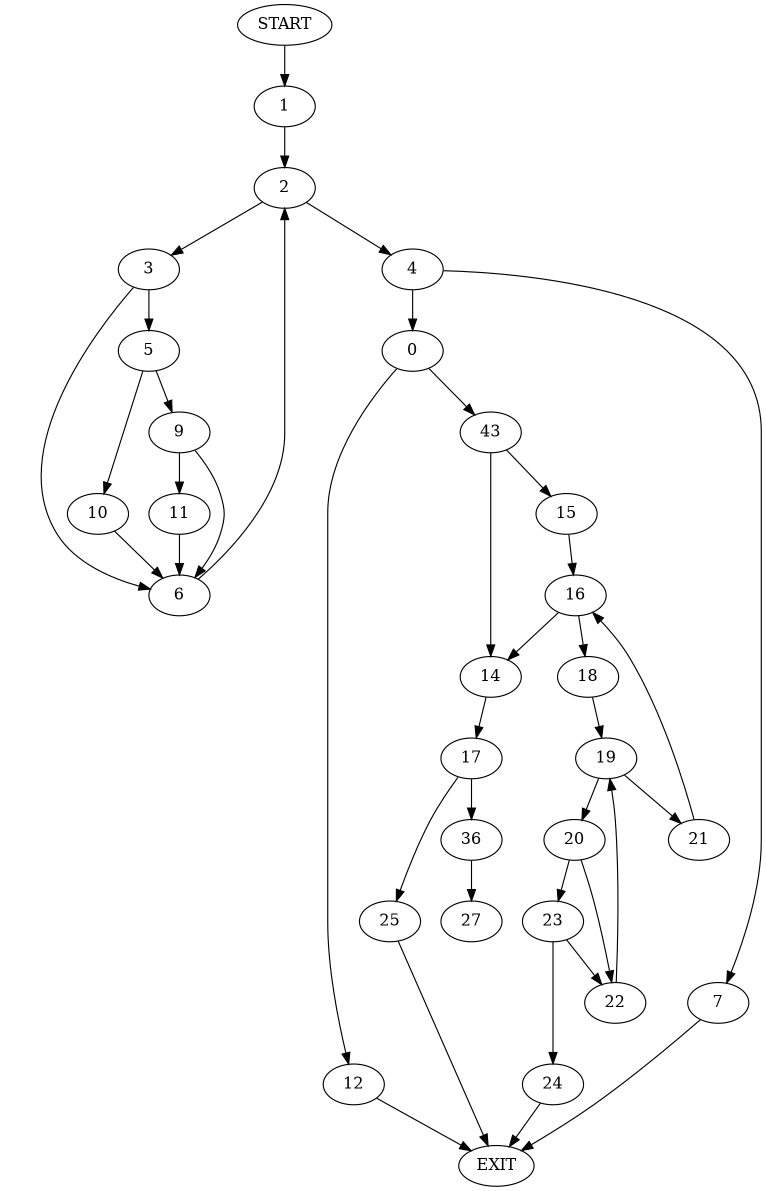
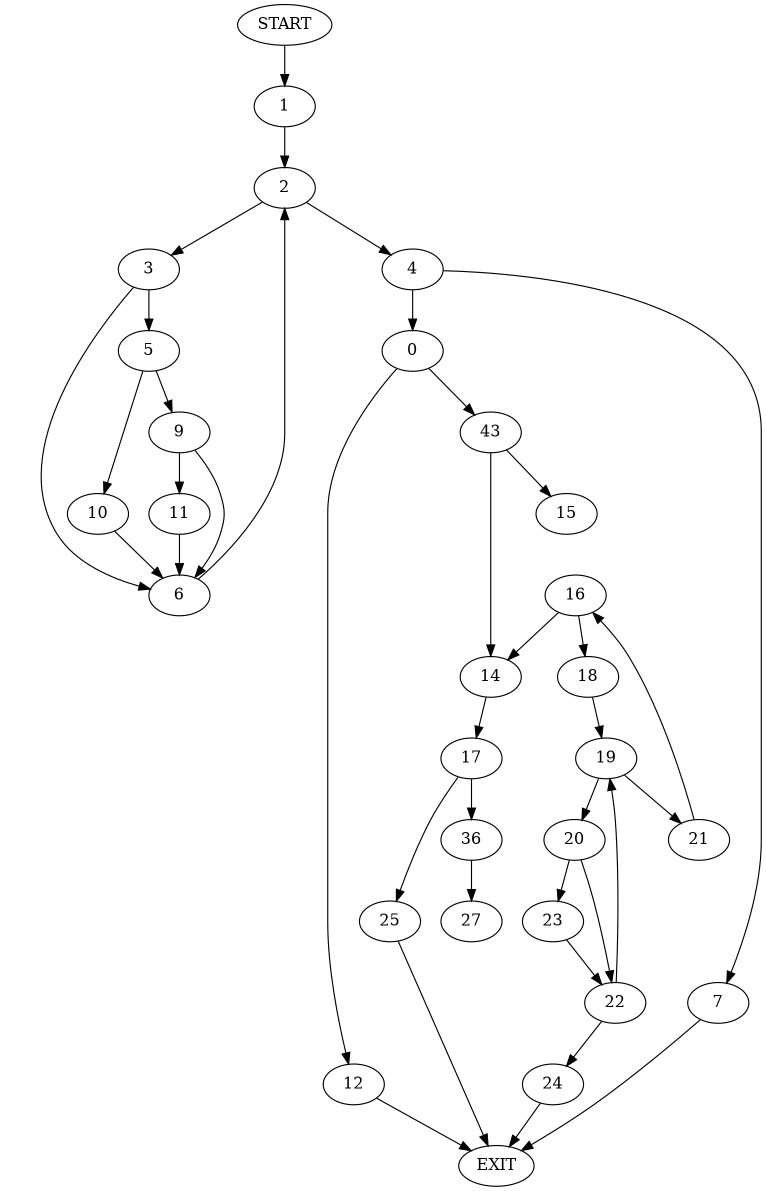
edge "15" -> "16": removed
edge "23" -> "24": now "22" -> "24"
